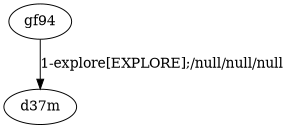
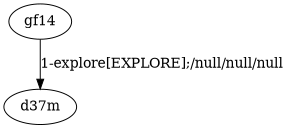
node "gf94": label "gf94" -> "gf14"
